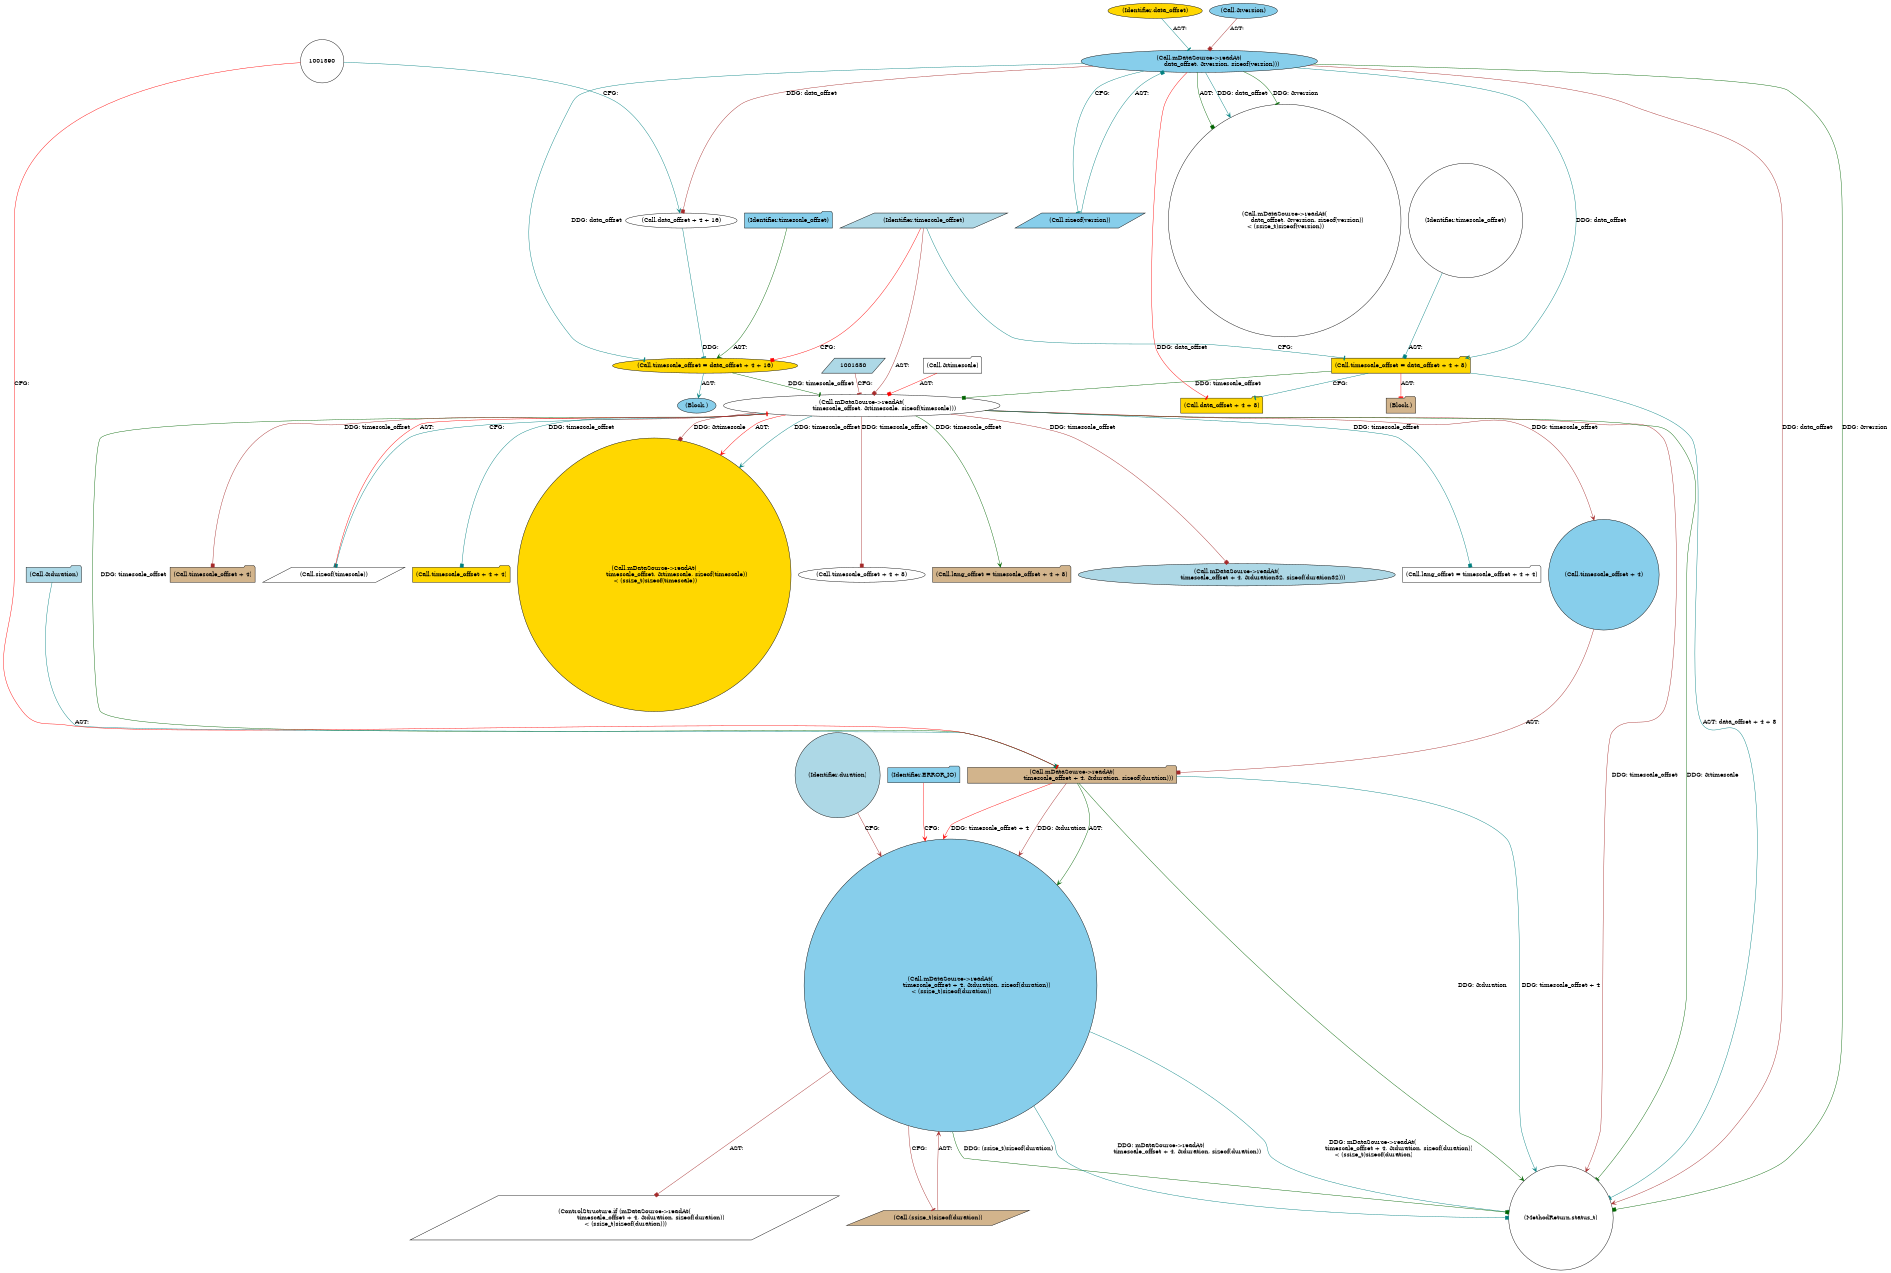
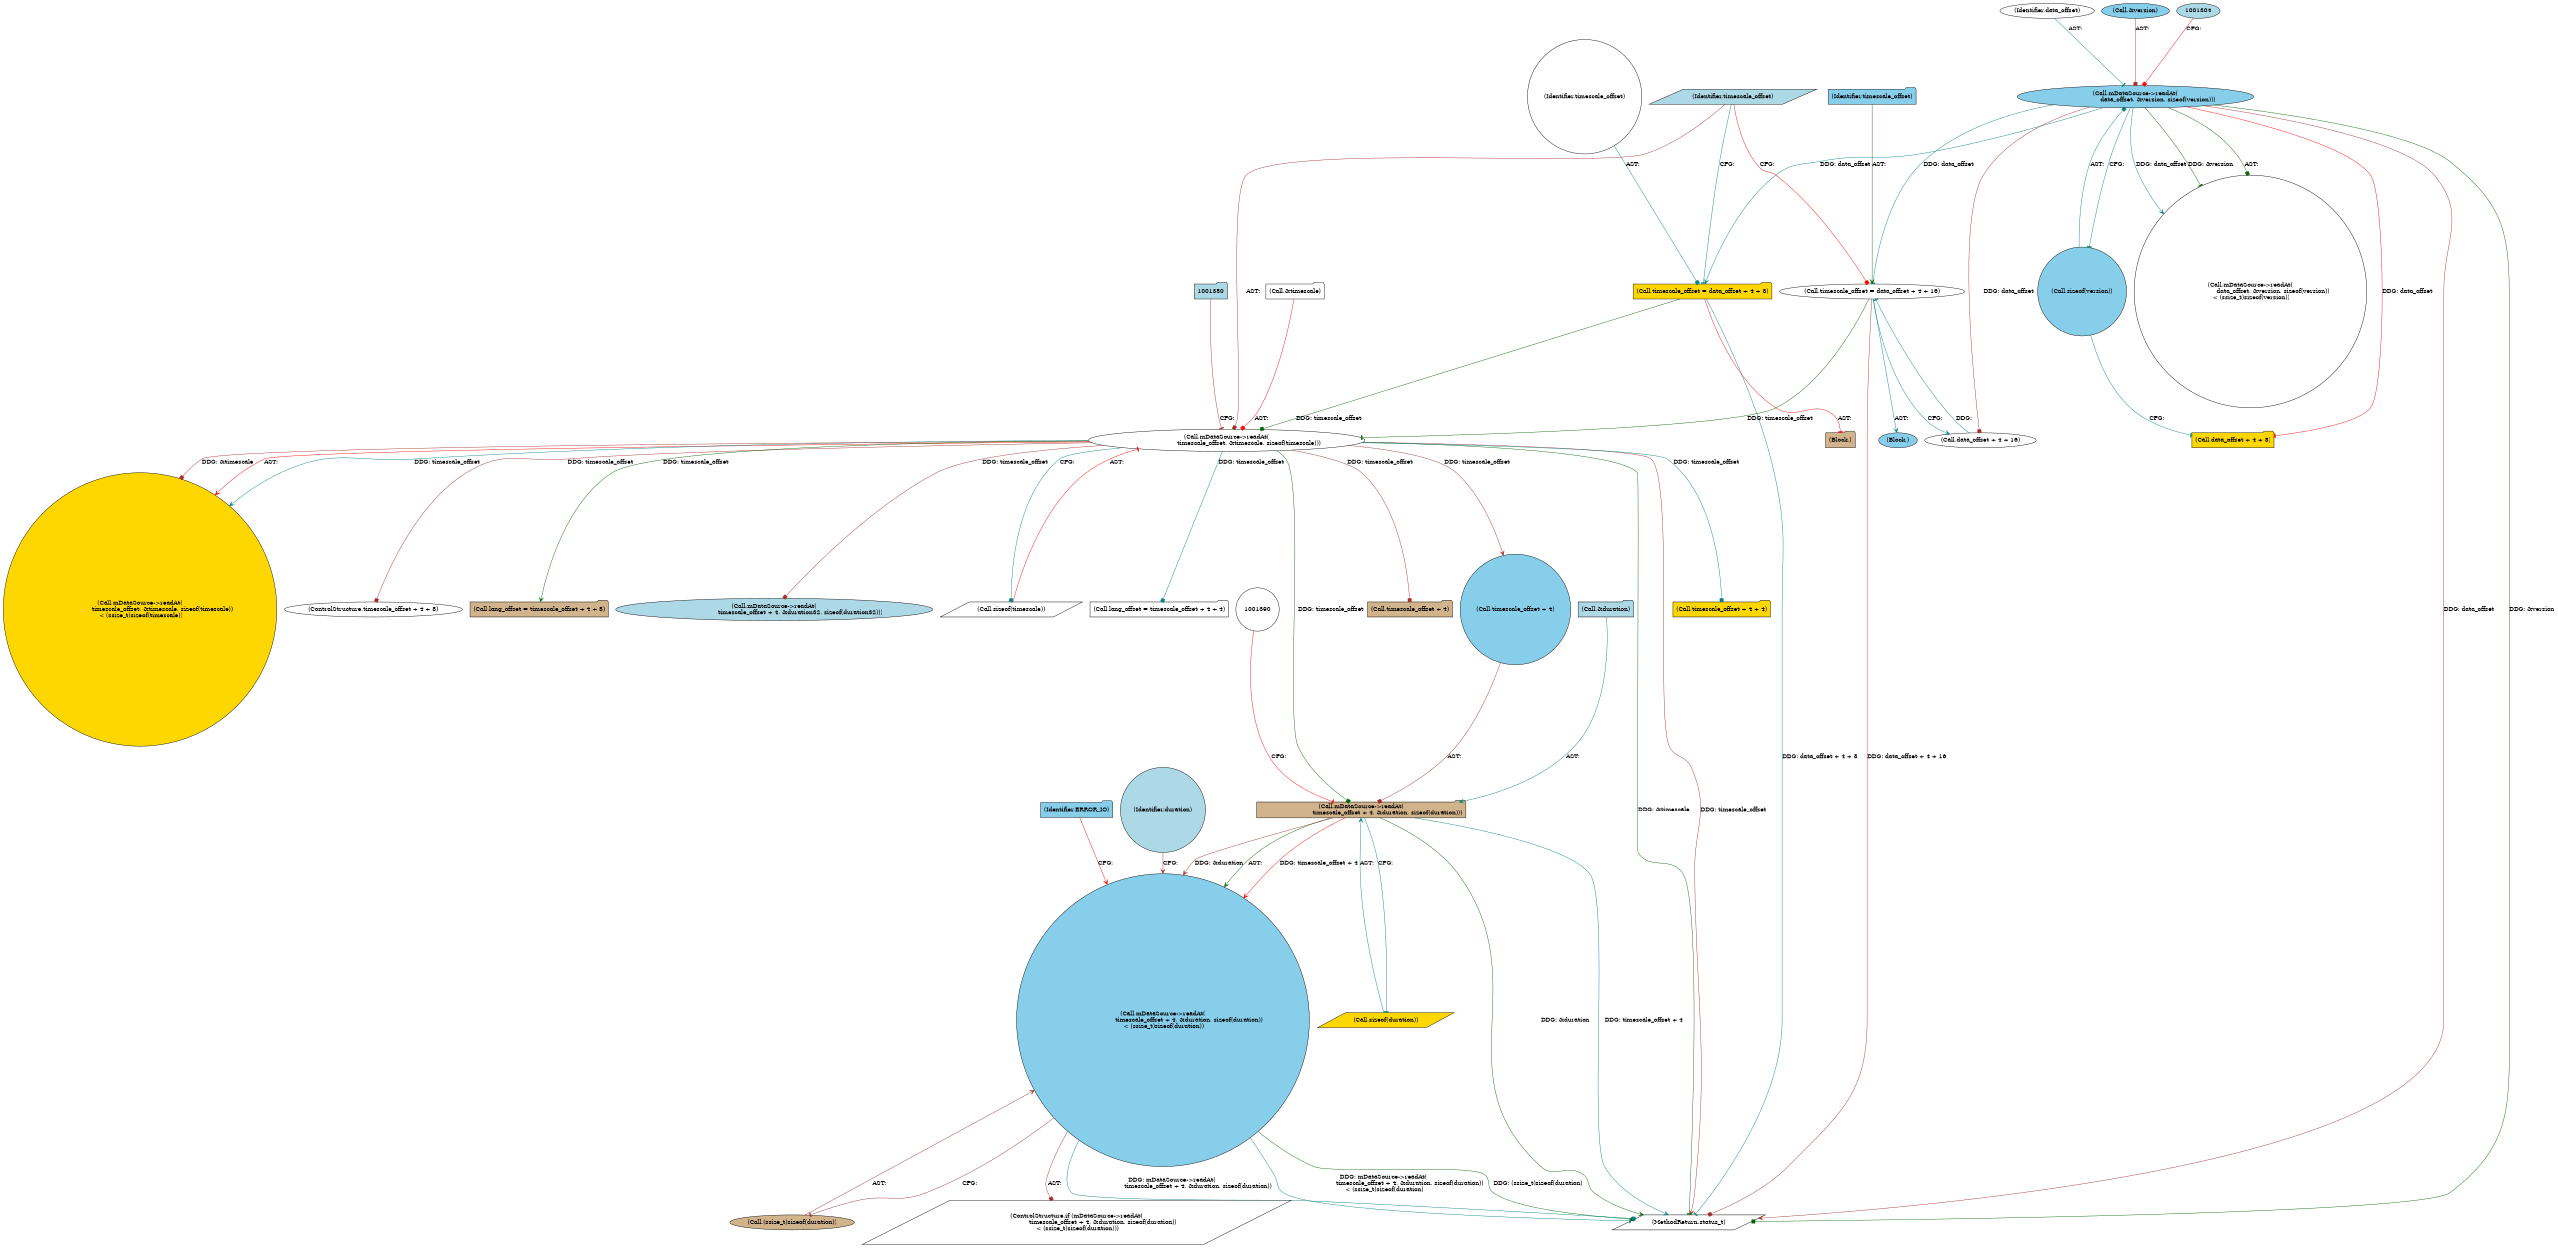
node "(Identifier,data_offset)": fillcolor gold -> white
node "1001304": added
edge "1001390" -> "(Call,data_offset + 4 + 16)": now "(Call,timescale_offset = data_offset + 4 + 16)" -> "(Call,data_offset + 4 + 16)"
node "(Call,sizeof(version))": shape parallelogram -> circle
node "(Call,timescale_offset = data_offset + 4 + 16)": fillcolor gold -> white
node "1001350": shape parallelogram -> folder
edge "(Call,timescale_offset = data_offset + 4 + 8)" -> "(Call,data_offset + 4 + 8)": now "(Call,sizeof(version))" -> "(Call,data_offset + 4 + 8)"
node "(Call,timescale_offset + 4 + 8)": label "(Call,timescale_offset + 4 + 8)" -> "(ControlStructure,timescale_offset + 4 + 8)"
edge "(Call,timescale_offset = data_offset + 4 + 8)" -> "(MethodReturn,status_t)": label "AST: data_offset + 4 + 8" -> "DDG: data_offset + 4 + 8"
edge "(Call,timescale_offset = data_offset + 4 + 16)" -> "(MethodReturn,status_t)": added, label "DDG: data_offset + 4 + 16"
node "(Call,sizeof(duration))": added
node "(Call,(ssize_t)sizeof(duration))": shape parallelogram -> ellipse
node "(MethodReturn,status_t)": shape circle -> parallelogram
